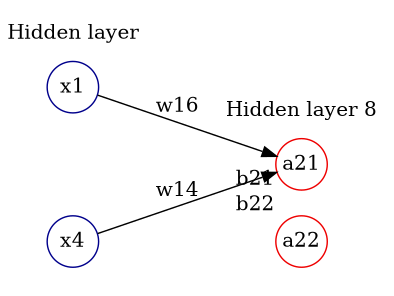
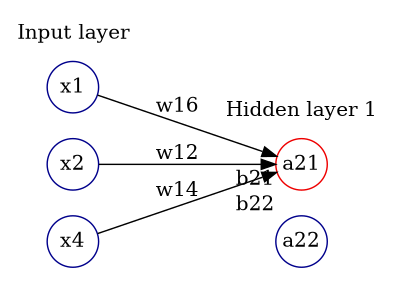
cluster "Hidden layer": label "Hidden layer" -> "Input layer"
cluster "Hidden layer 8": label "Hidden layer 8" -> "Hidden layer 1"
node "x2": added
node "a22 b22": color red2 -> blue4
